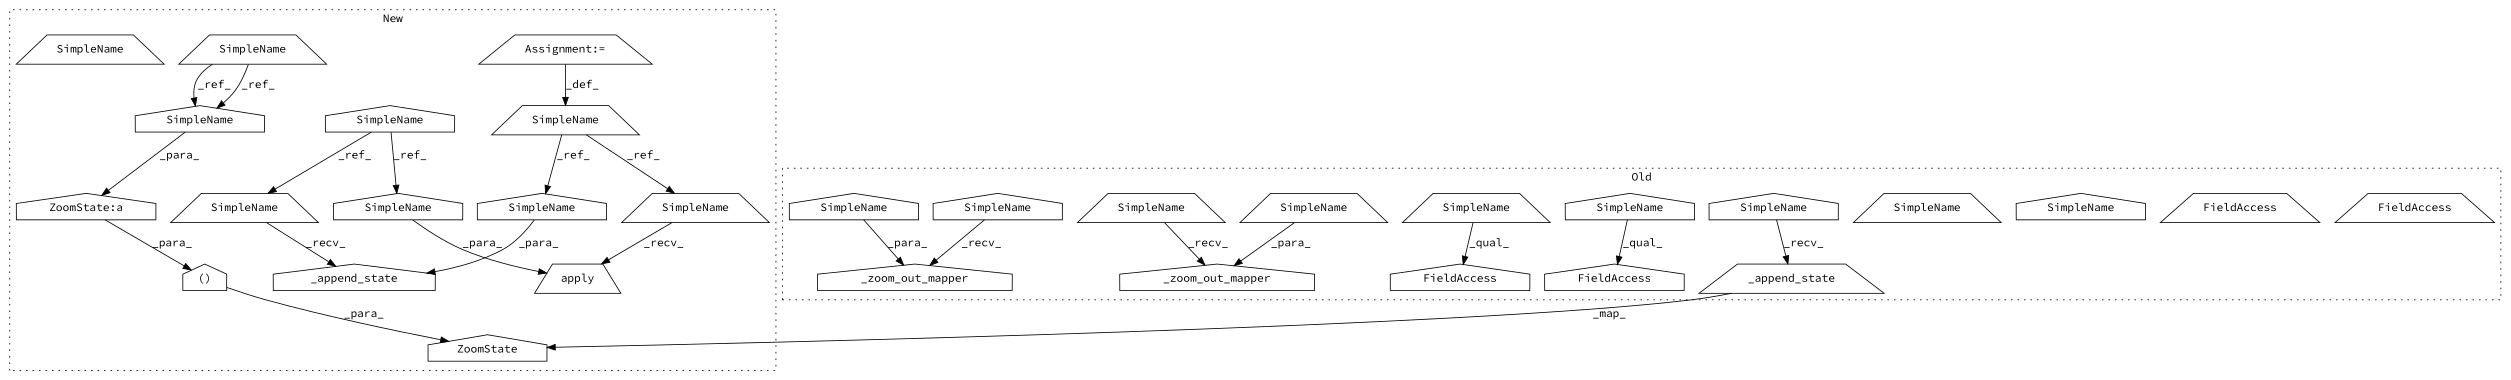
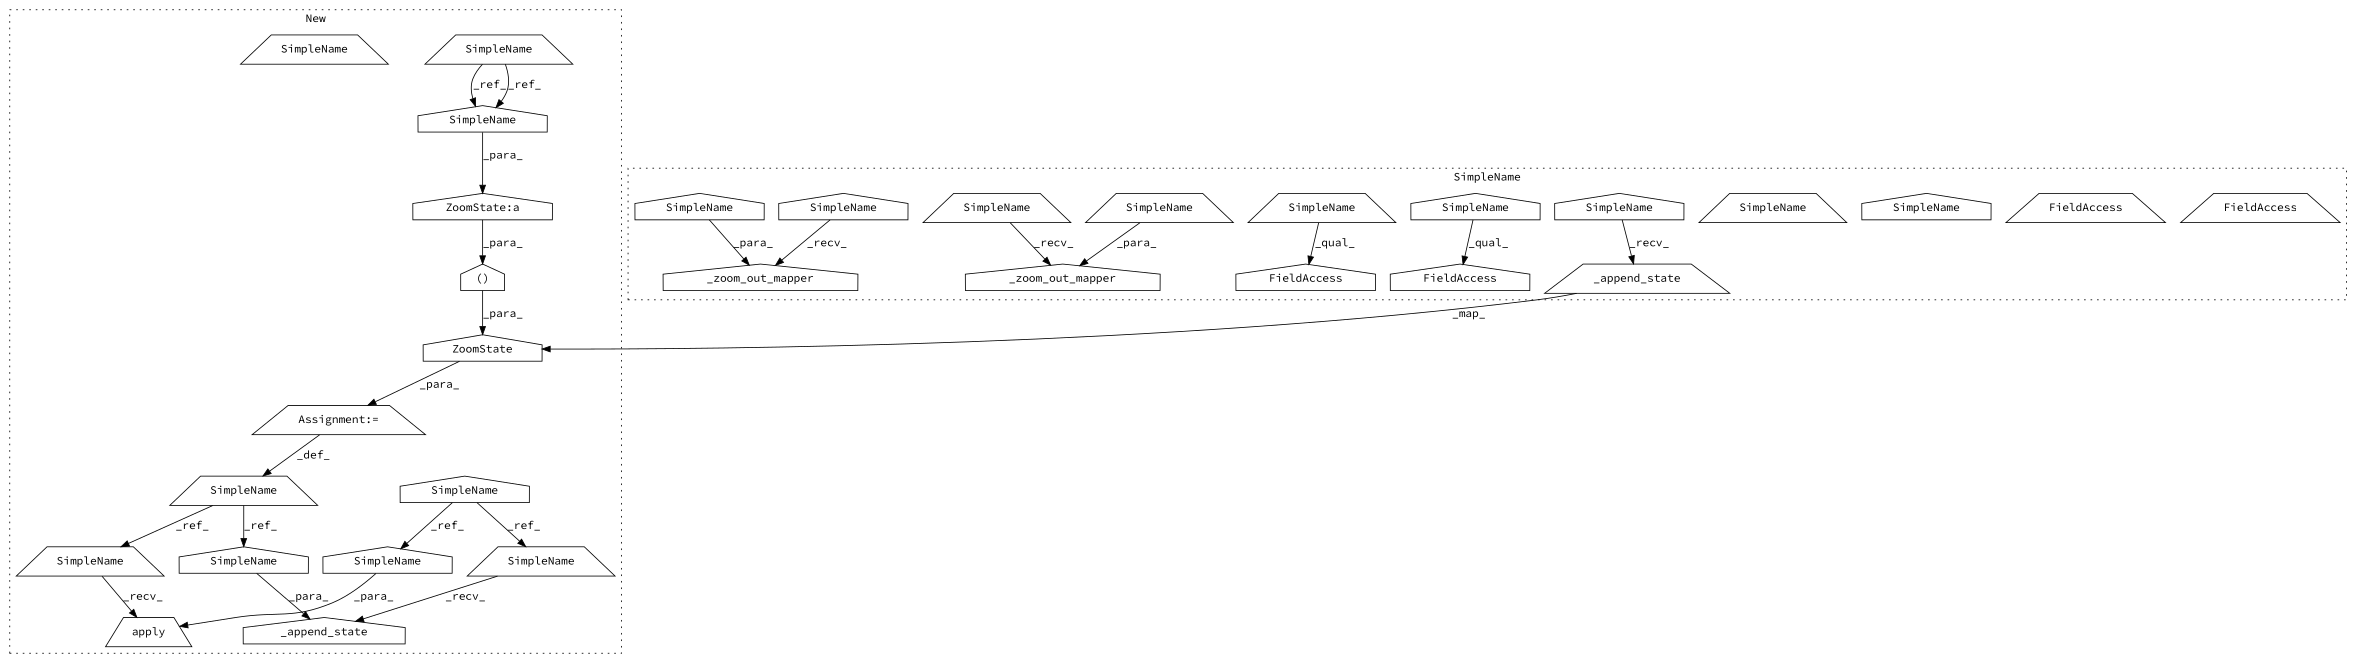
cluster "Old": label "Old" -> "SimpleName"
edge "ZoomState" -> "Assignment:=": added, label "_para_"
